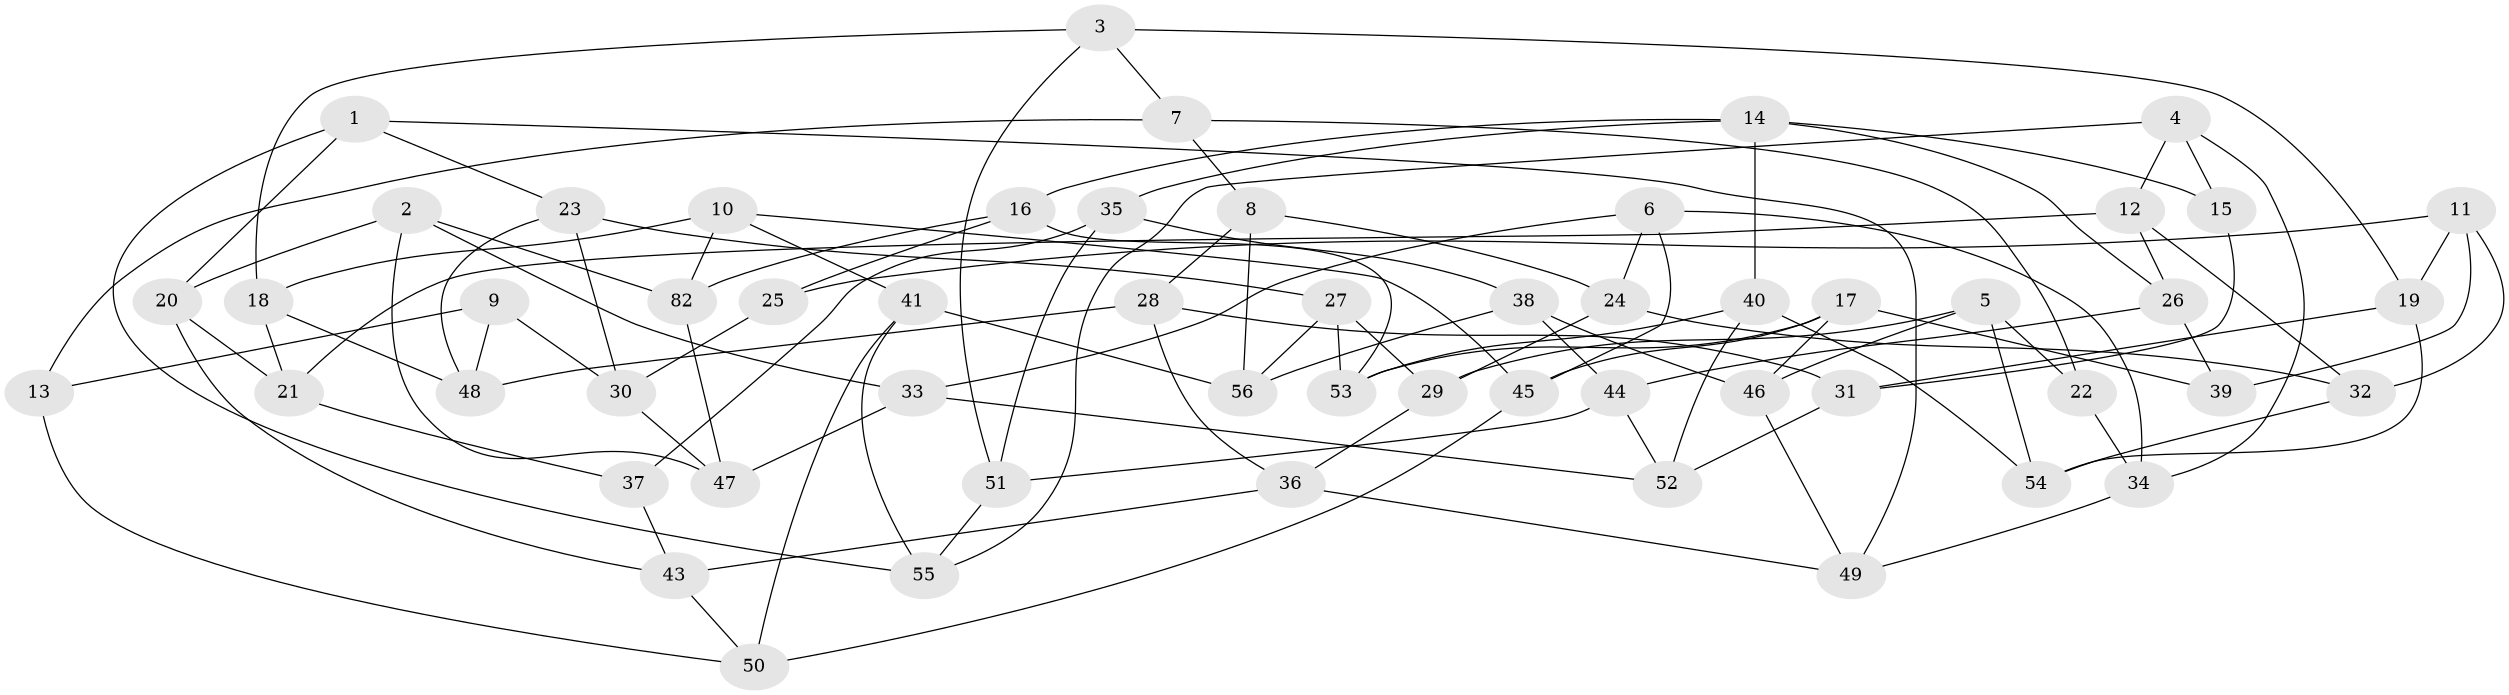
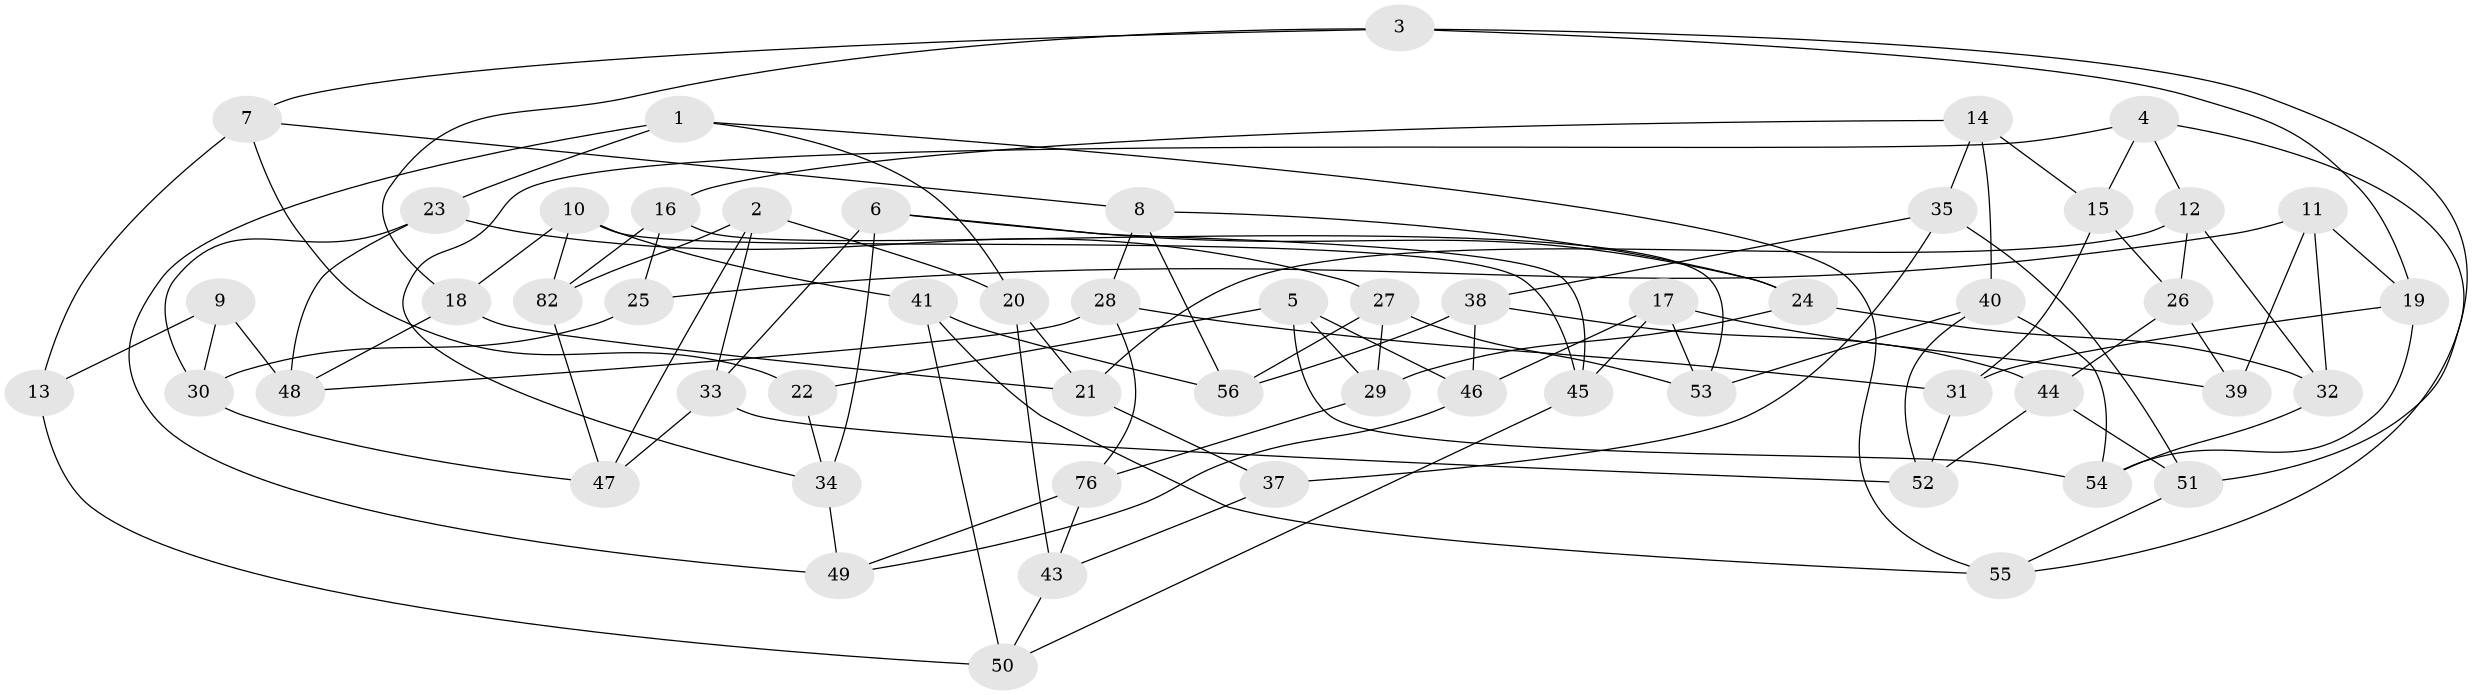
edge "14" -- "26": now "15" -- "26"
node "36": label "36" -> "76"
